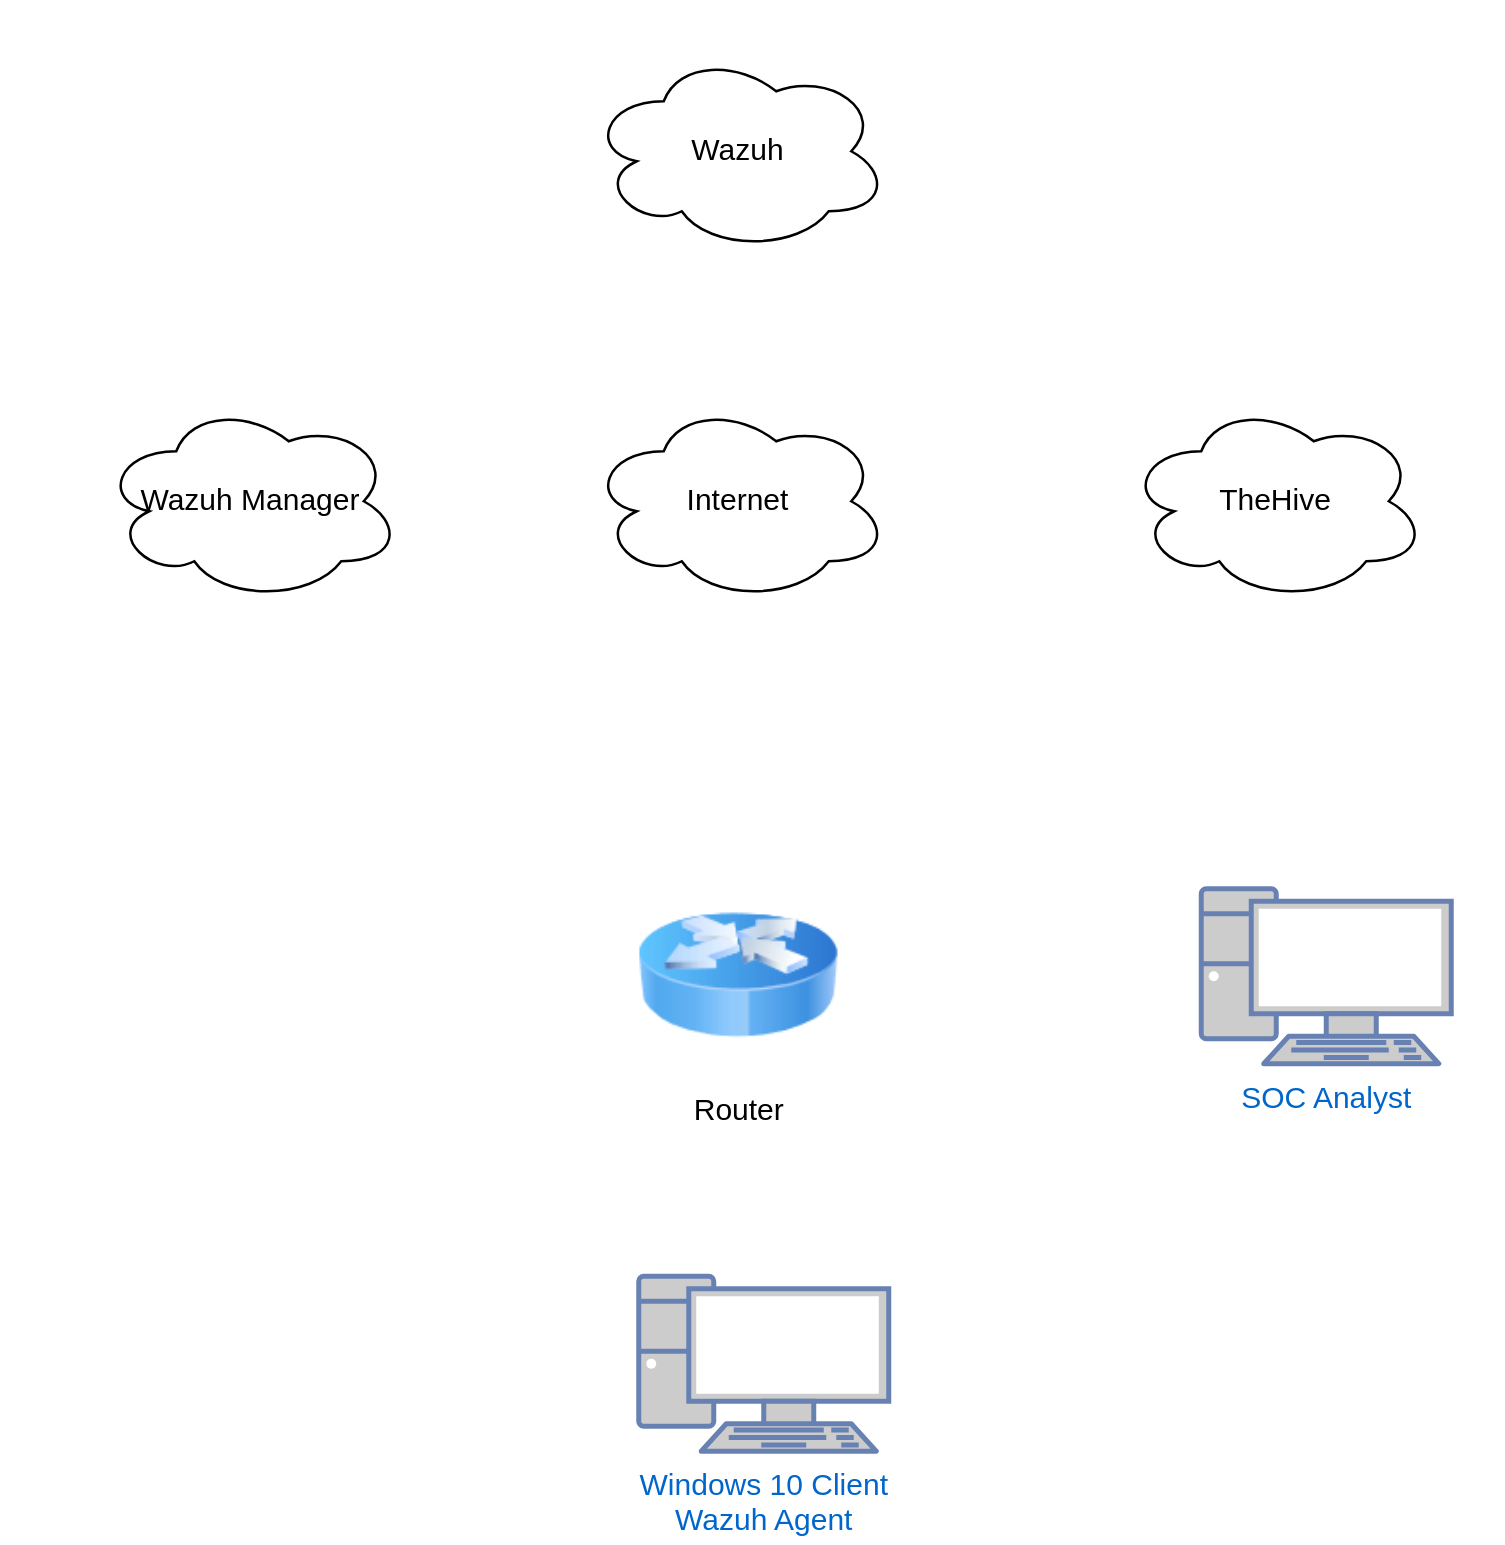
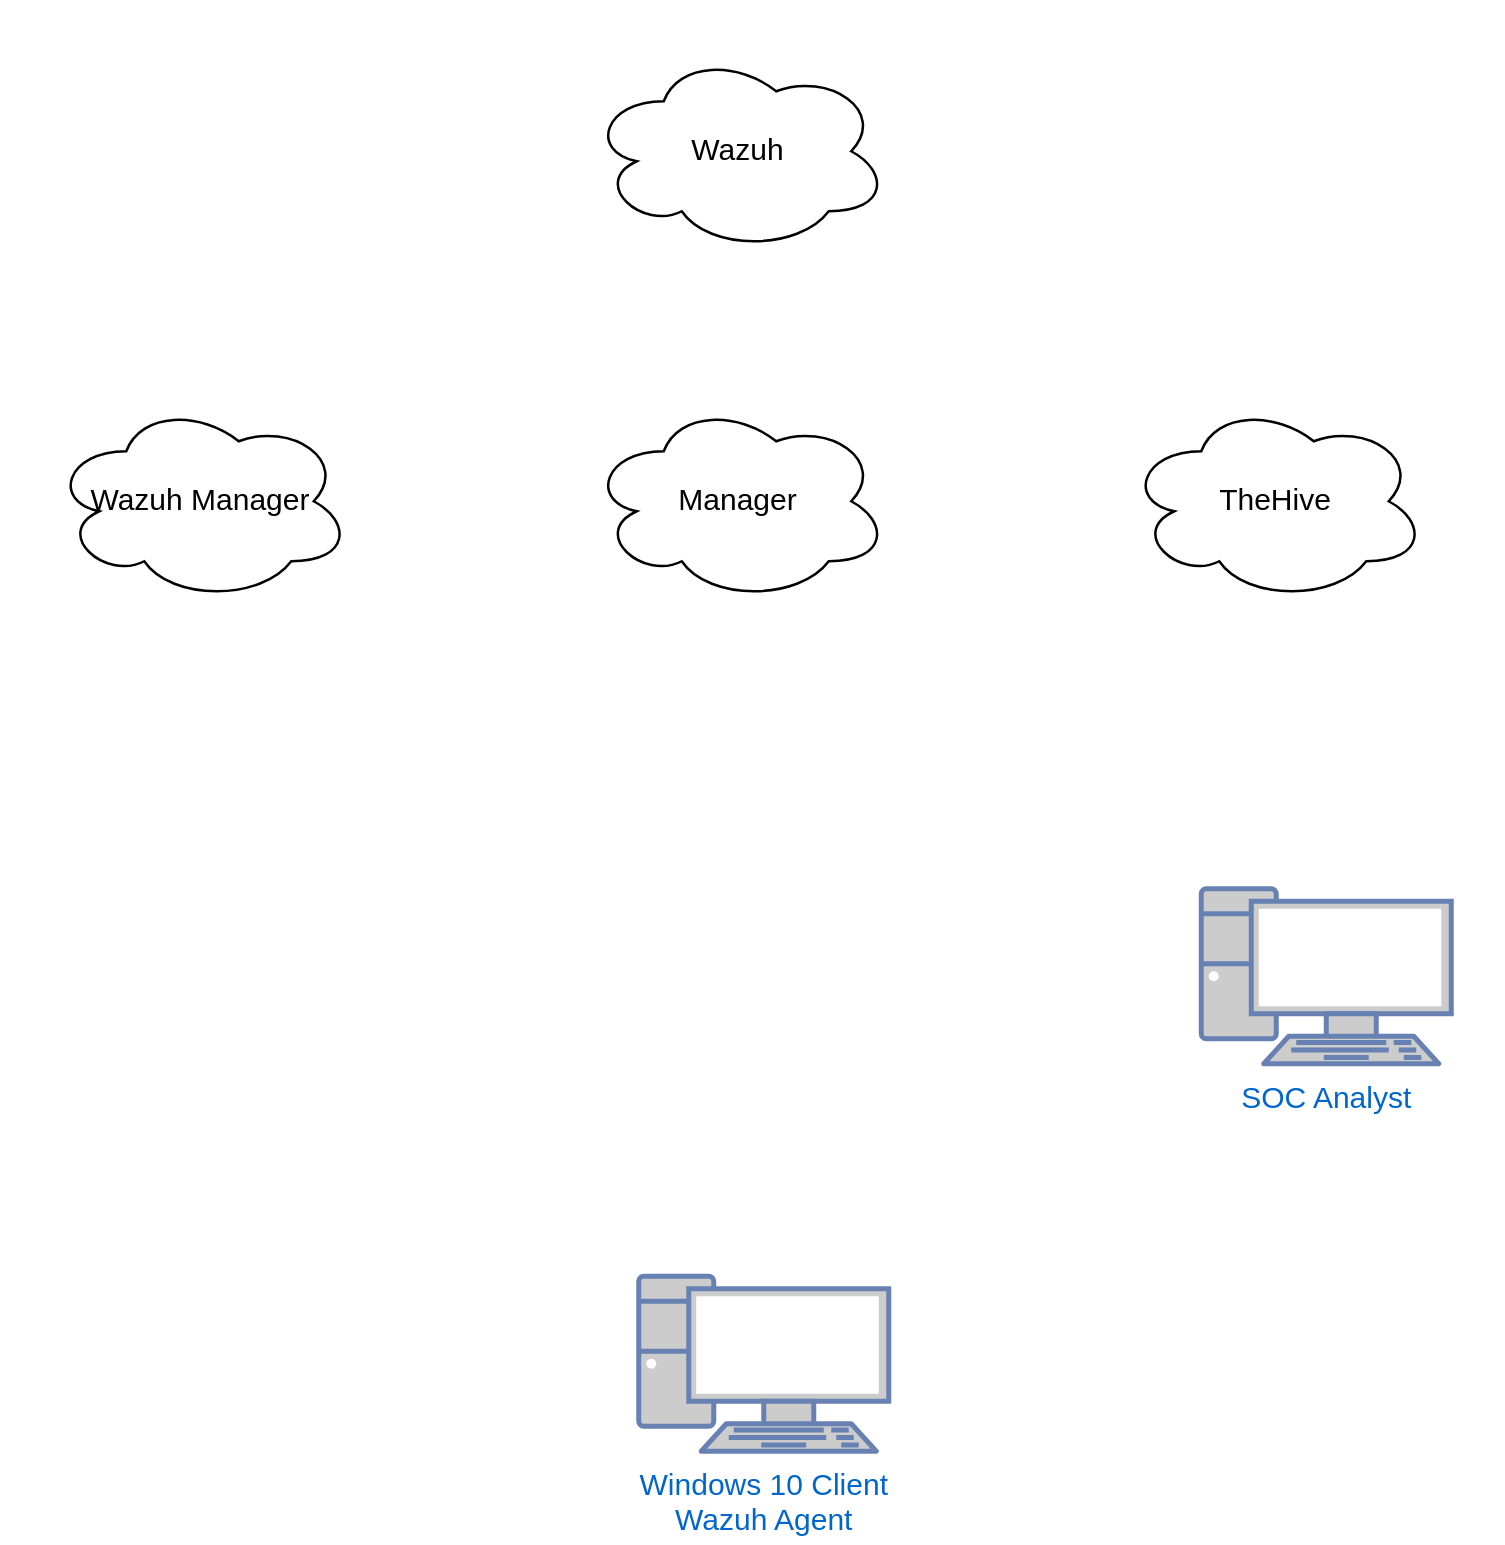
node "Wazuh Manager": moved (251, 501) -> (201, 501)
node "Internet": label "Internet" -> "Manager"
node "Router": removed
